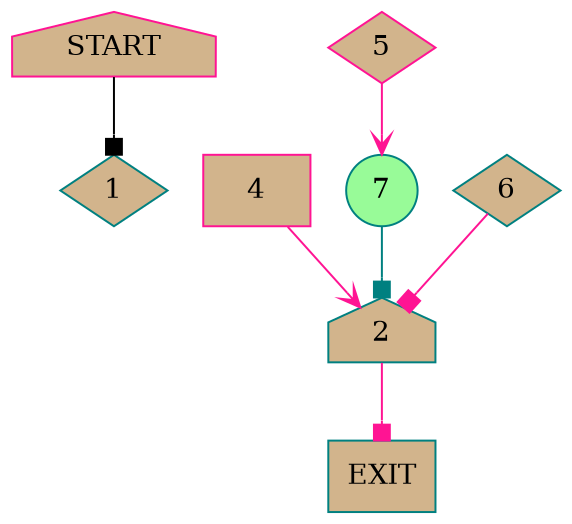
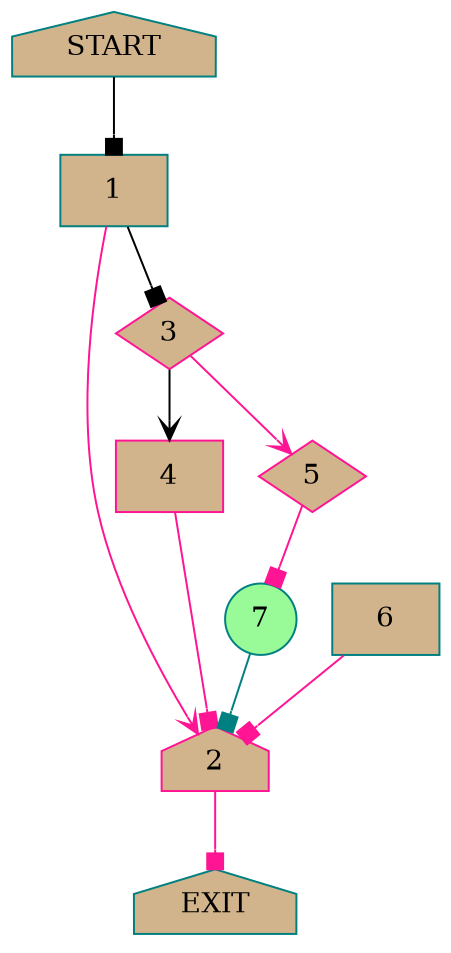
node "START": color deeppink -> teal
edge "5" -> "7": arrowhead vee -> box
node "1": shape diamond -> box
node "6": shape diamond -> box
edge "4" -> "2": arrowhead vee -> box
node "3": added
node "2": color teal -> deeppink
node "EXIT": shape box -> house
edge "1" -> "2": added
